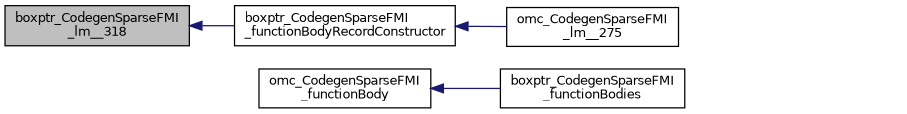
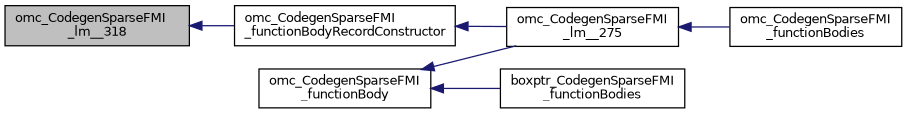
node "boxptr_CodegenSparseFMI _lm__318": label "boxptr_CodegenSparseFMI _lm__318" -> "omc_CodegenSparseFMI _lm__318"
node "boxptr_CodegenSparseFMI _functionBodyRecordConstructor": label "boxptr_CodegenSparseFMI _functionBodyRecordConstructor" -> "omc_CodegenSparseFMI _functionBodyRecordConstructor"
node "omc_CodegenSparseFMI _functionBodies": added
edge "omc_CodegenSparseFMI _lm__275" -> "omc_CodegenSparseFMI _functionBody": added
